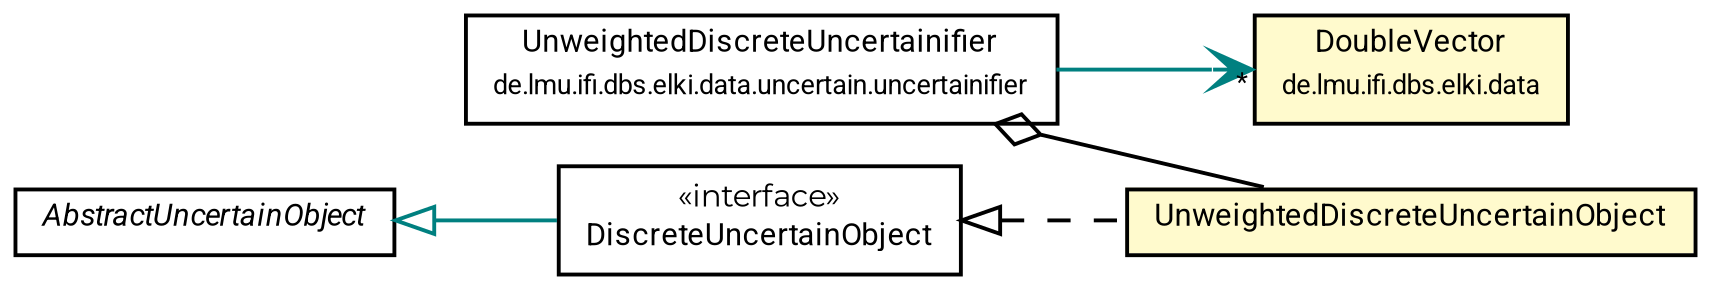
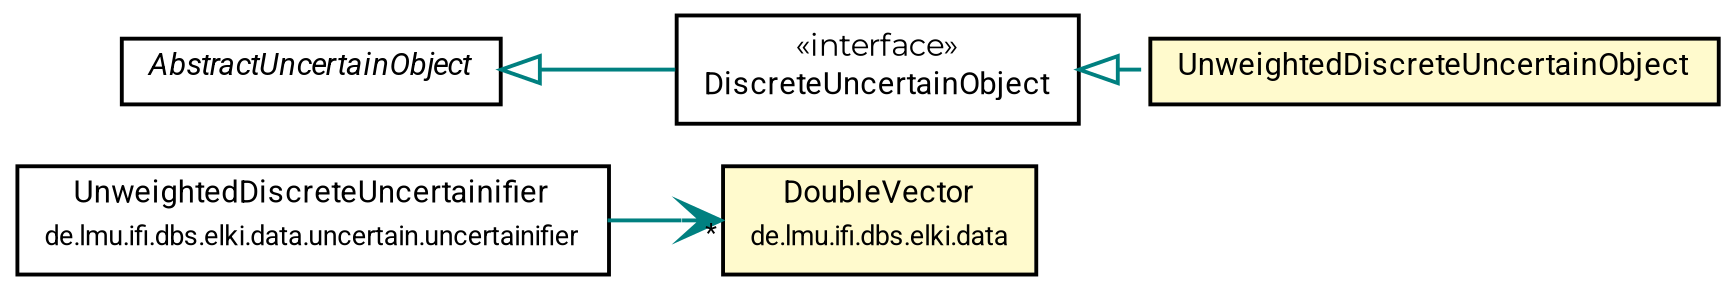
edge "UnweightedDiscreteUncertainObject" -> "UnweightedDiscreteUncertainifier": removed
edge "UnweightedDiscreteUncertainObject" -> "DiscreteUncertainObject": color black -> teal
